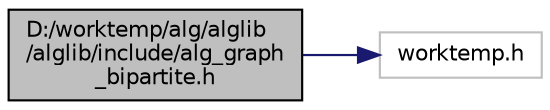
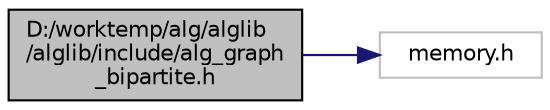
node "worktemp.h": label "worktemp.h" -> "memory.h"
